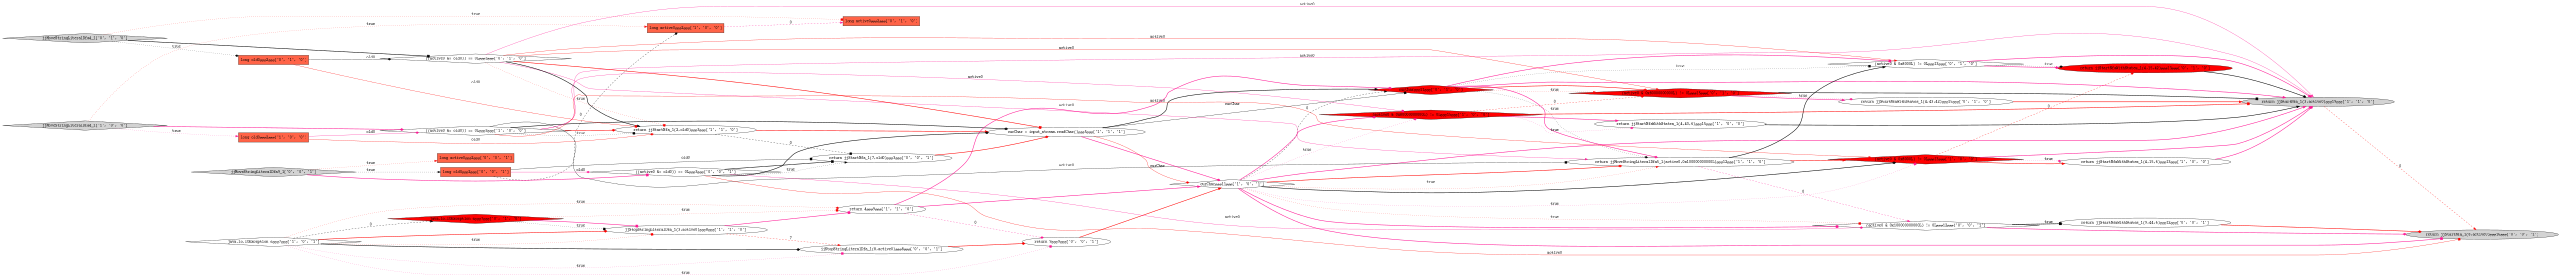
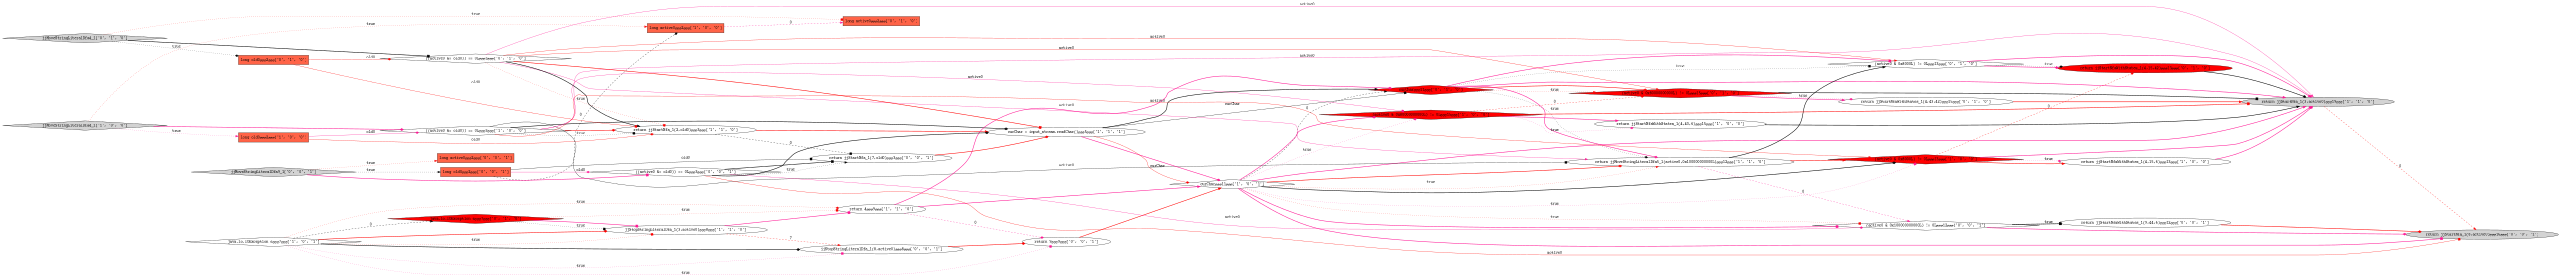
edge "long old0@@@2@@@['0', '1', '0']" -> "((active0 &= old0)) == 0L@@@3@@@['0', '1', '0']": color black -> red
